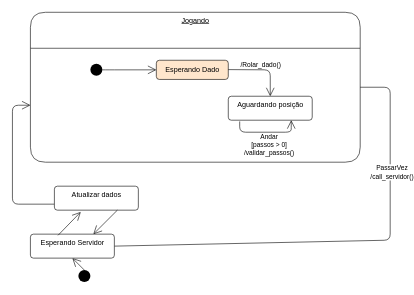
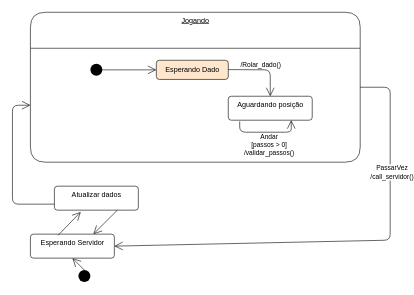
edge "Jogando" -- "Esperando Servidor": arrowhead none -> open
